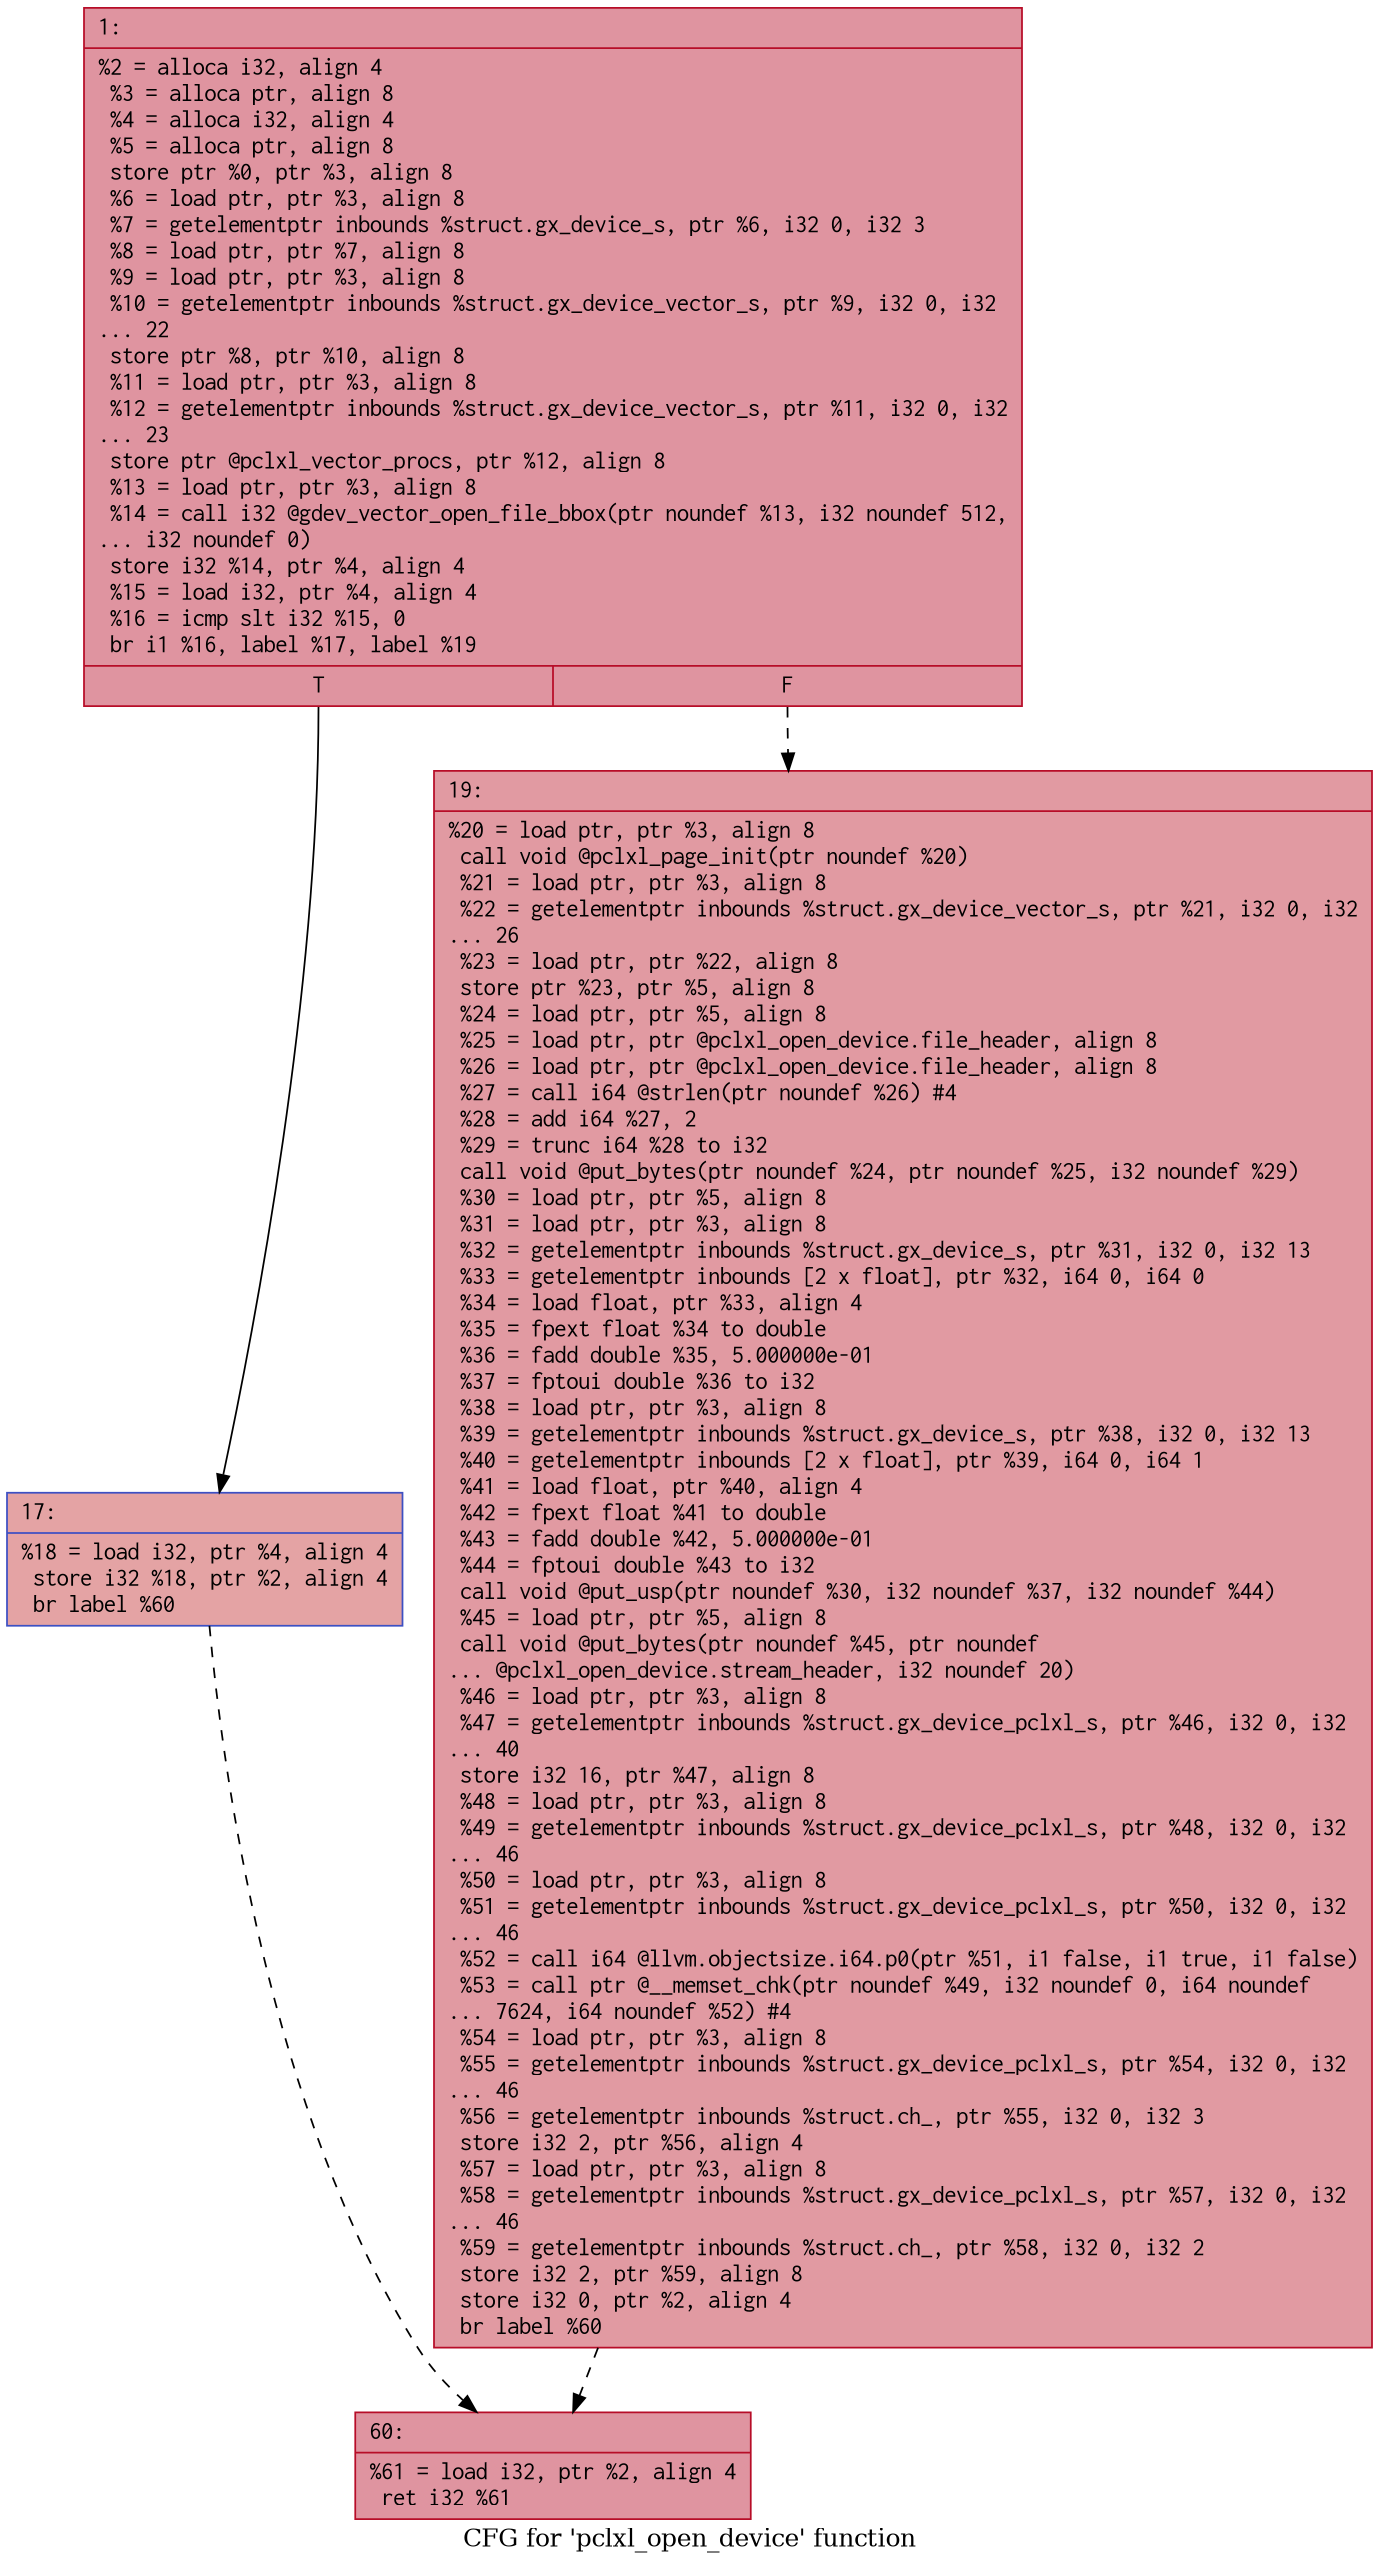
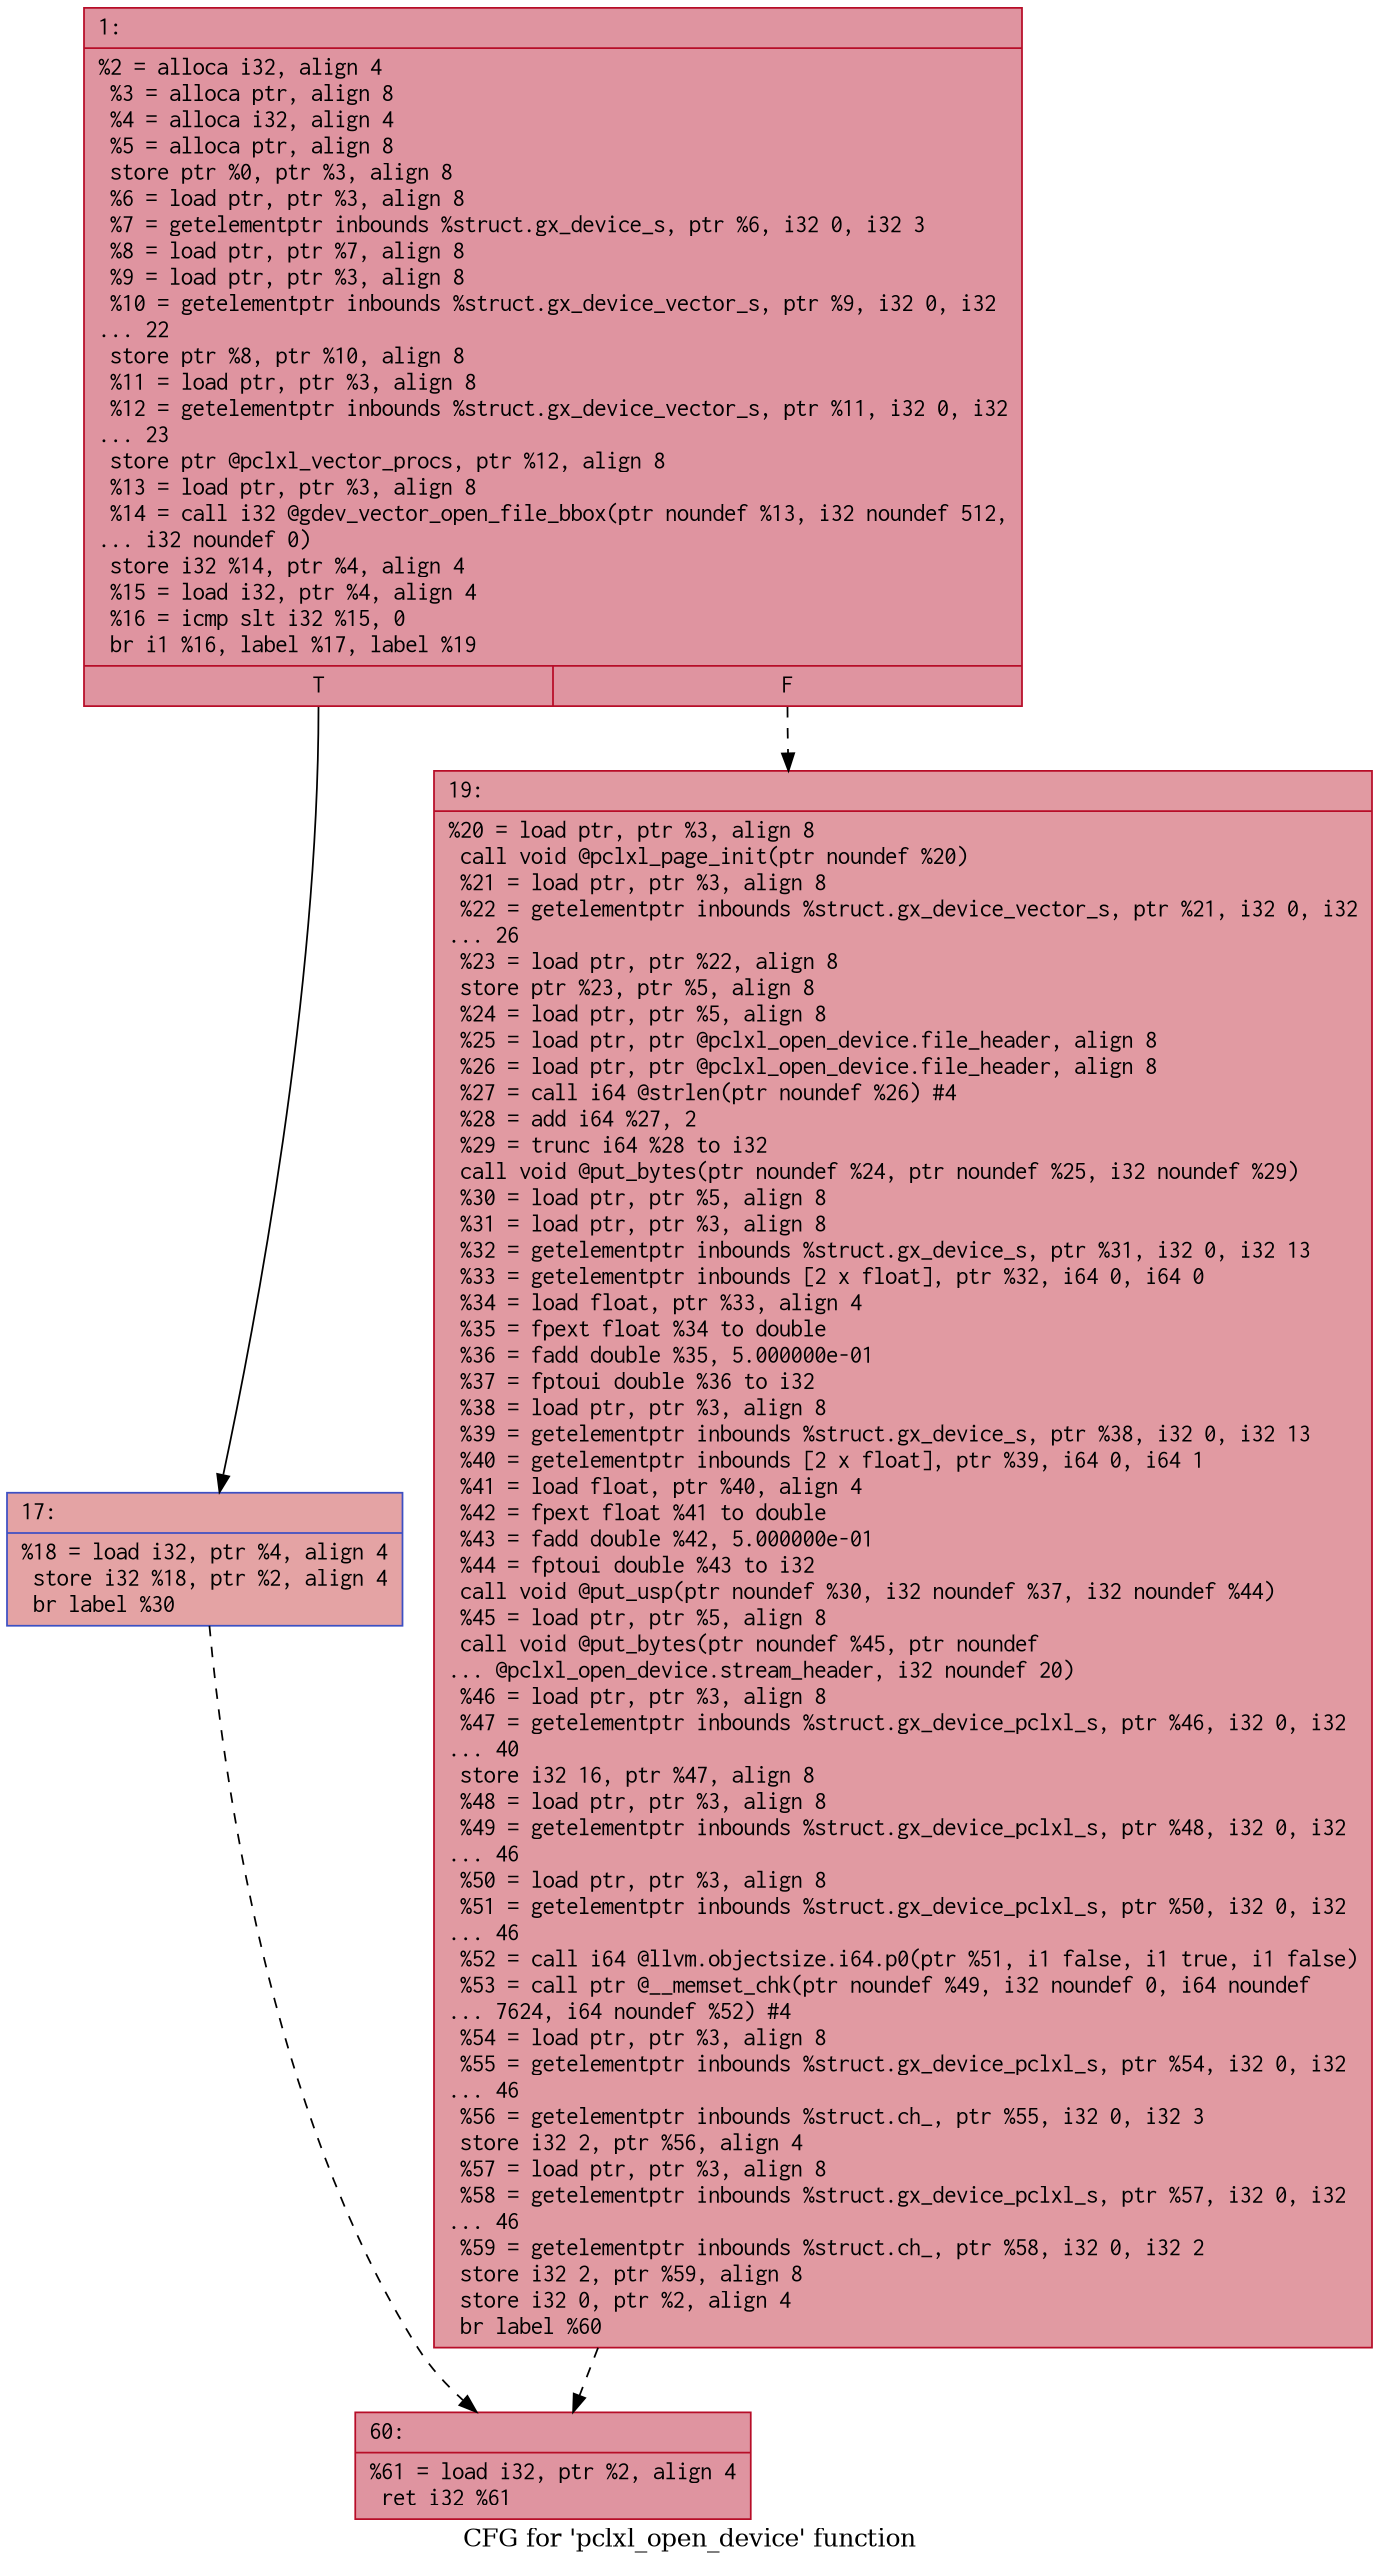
node "17:": text "br label %60" -> "br label %30"
